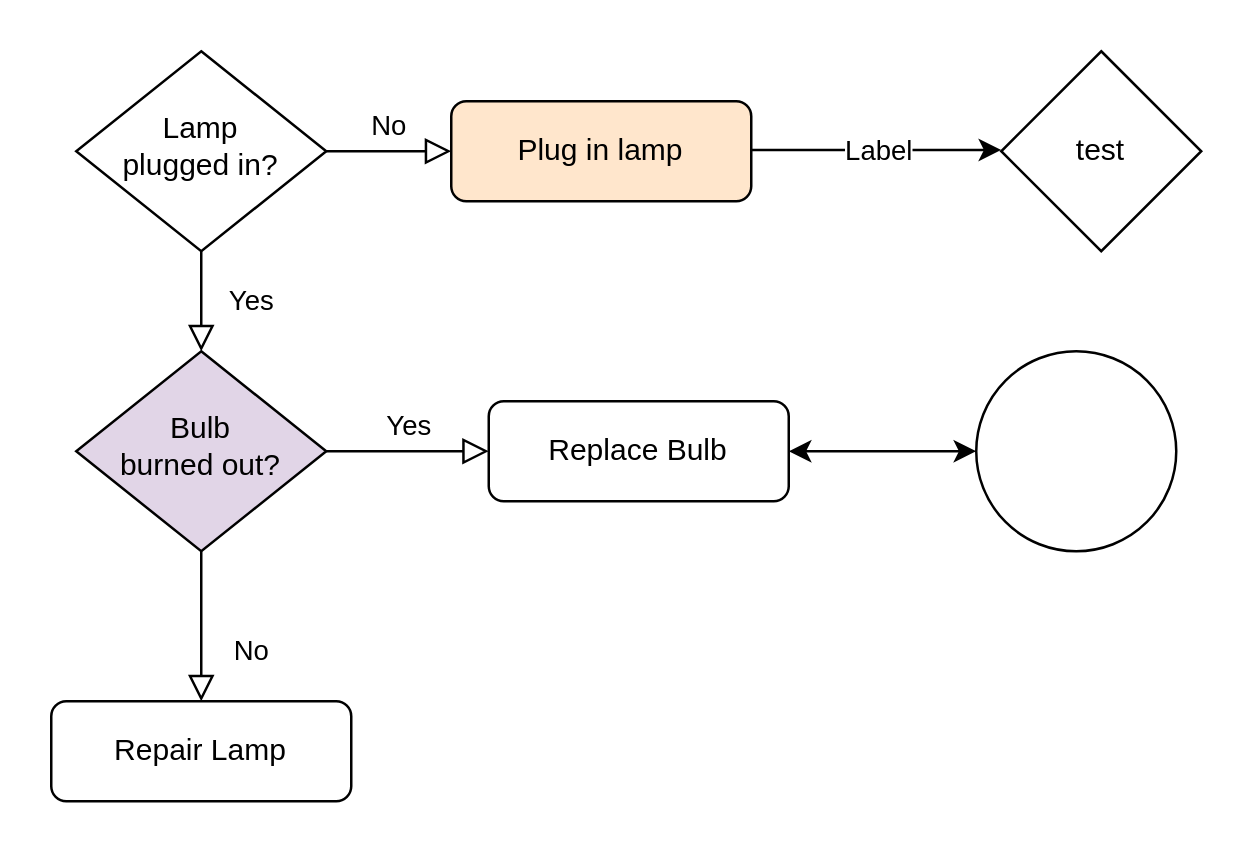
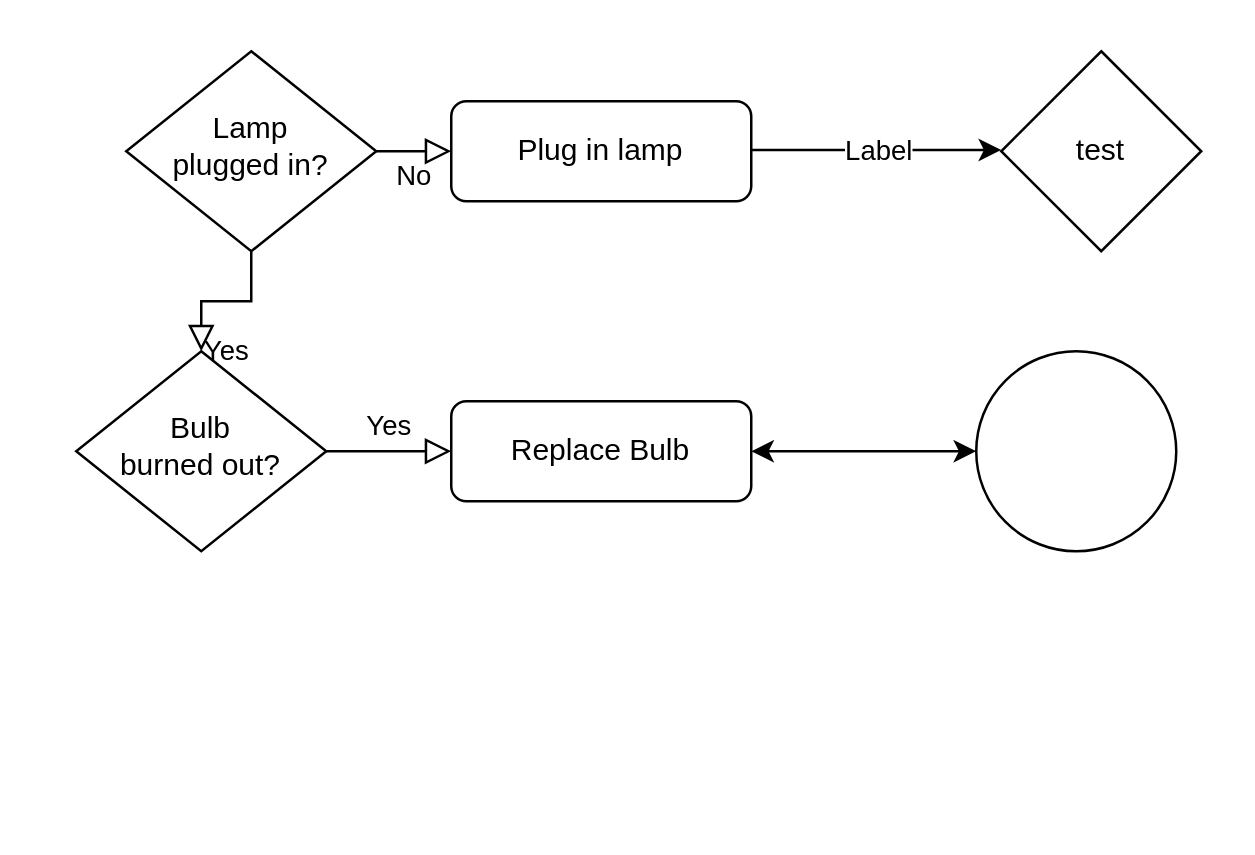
node "Lamp plugged in?": moved (201, 151) -> (251, 151)
node "Plug in lamp": fillcolor #ffe6cc -> #ffffff
node "Bulb burned out?": fillcolor #e1d5e7 -> #ffffff
node "Replace Bulb": moved (639, 451) -> (601, 451)
edge "Bulb burned out?" -> "Repair Lamp": removed, label "No"
node "Repair Lamp": removed
